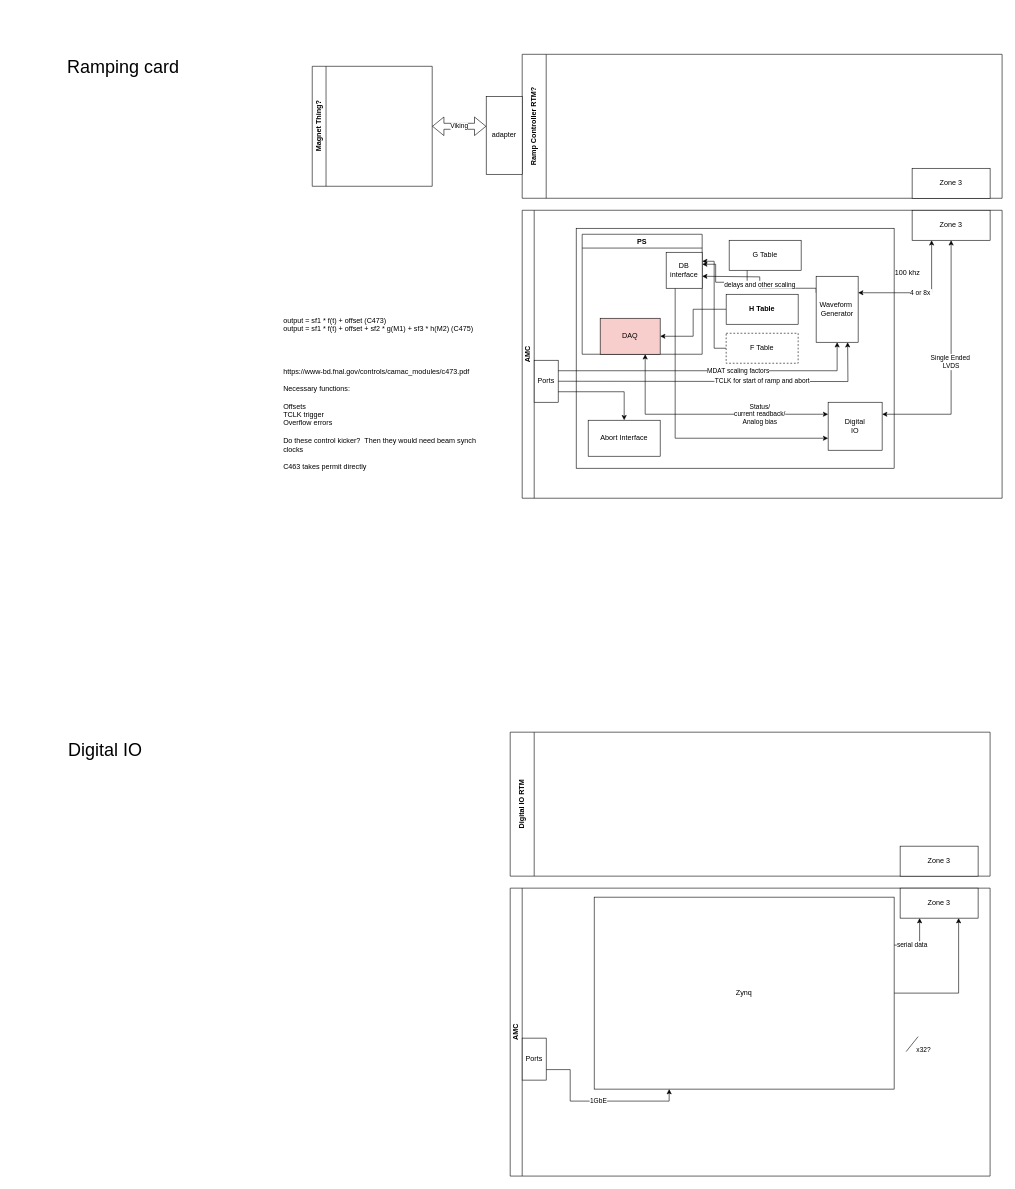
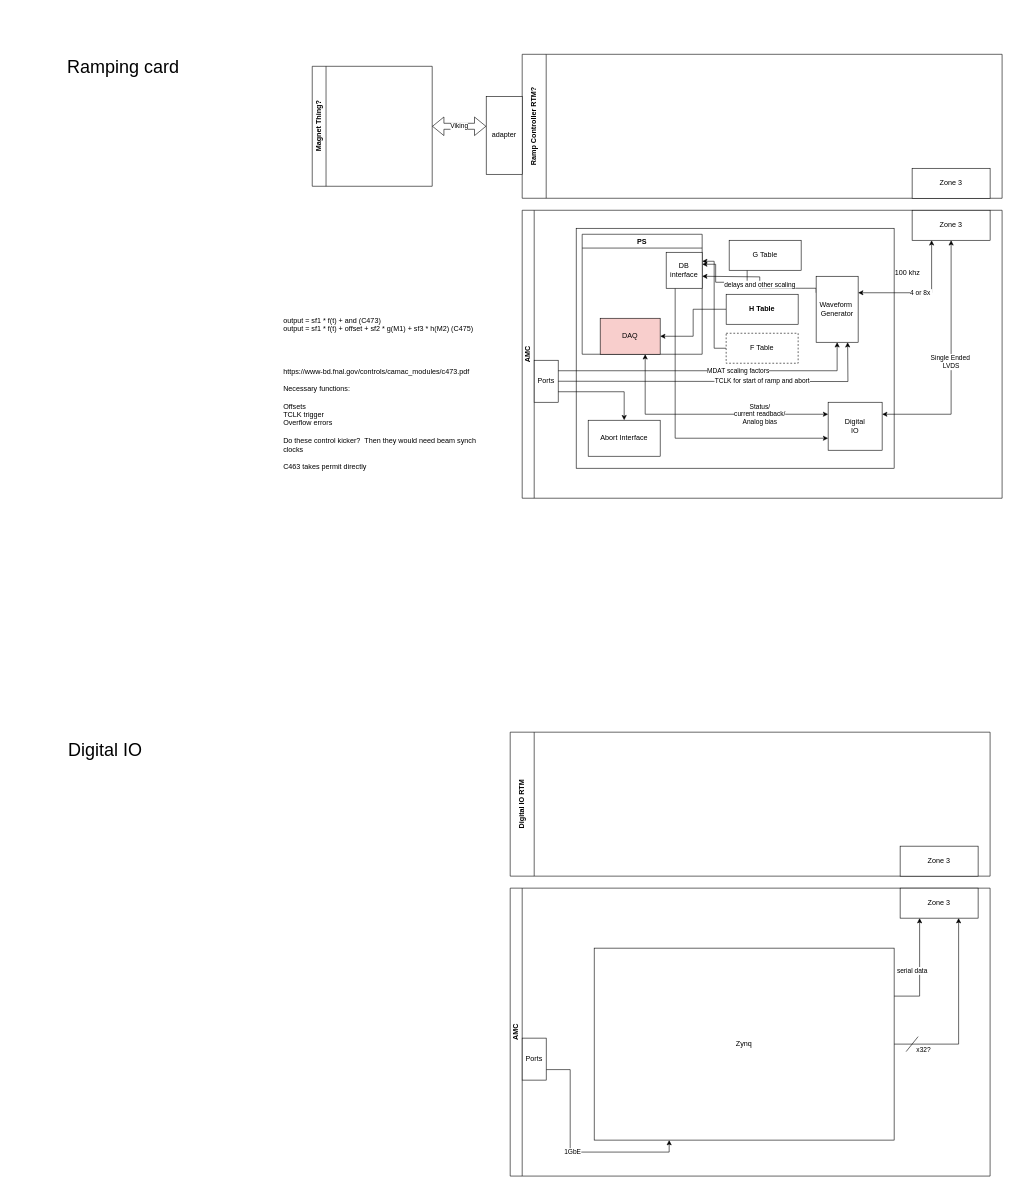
node "output = sf1 * f(t) + offset (C473) output = sf1 * f(t) + offset + sf2 * g(M1) + sf3 * h(M2) (C475)": label "output = sf1 * f(t) + offset (C473) output = sf1 * f(t) + offset + sf2 * g(M1) + sf3 * h(M2) (C475)" -> "output = sf1 * f(t) + and (C473) output = sf1 * f(t) + offset + sf2 * g(M1) + sf3 * h(M2) (C475)"
node "Zynq": moved (744, 993) -> (744, 1044)
